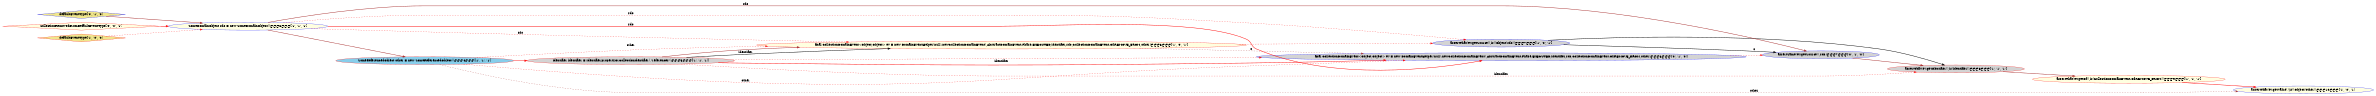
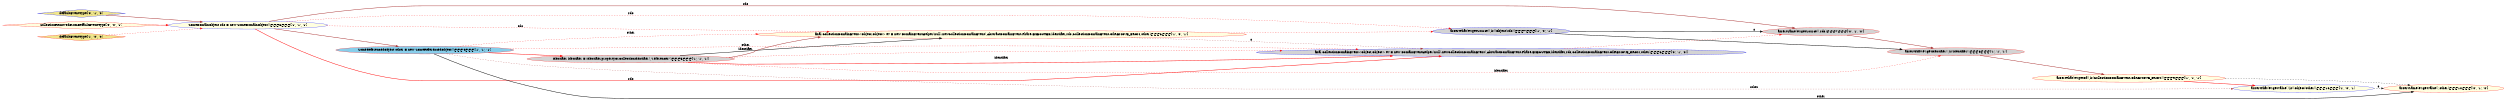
node "assertSame(ev.getSource(),sdo)@@@7@@@['0', '1', '0']": color blue -> red
node "assertSame(ev.getValue(),other)@@@10@@@['0', '1', '0']": added
